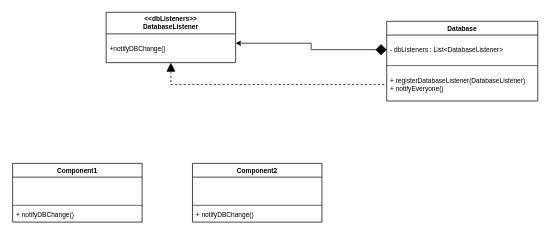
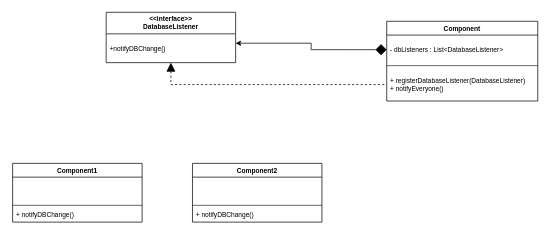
node "<<dbListeners>> DatabaseListener": label "<<dbListeners>> DatabaseListener" -> "<<interface>> DatabaseListener"
node "Database": label "Database" -> "Component"
